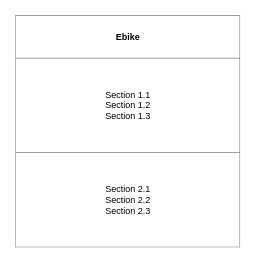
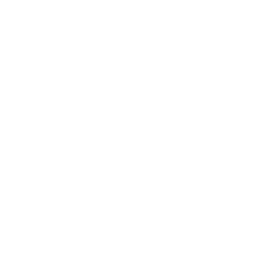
node "Ebike Section 1.1 Section 1.2 Section 1.3 Section 2.1 Section 2.2 Section 2.3": removed
